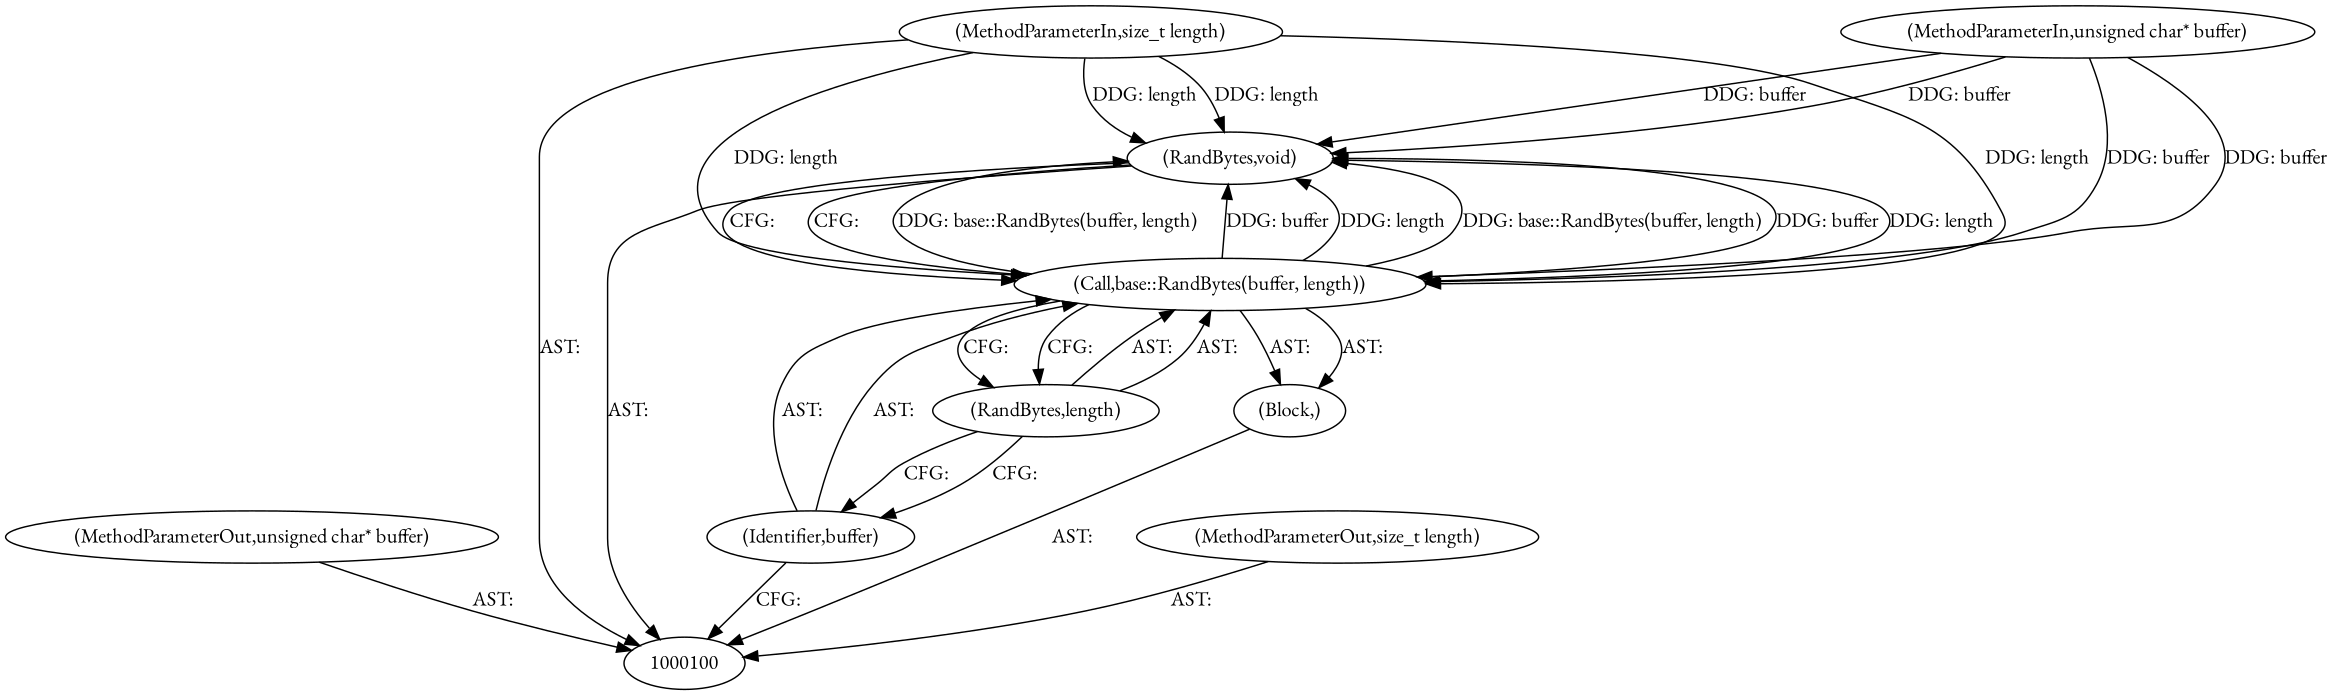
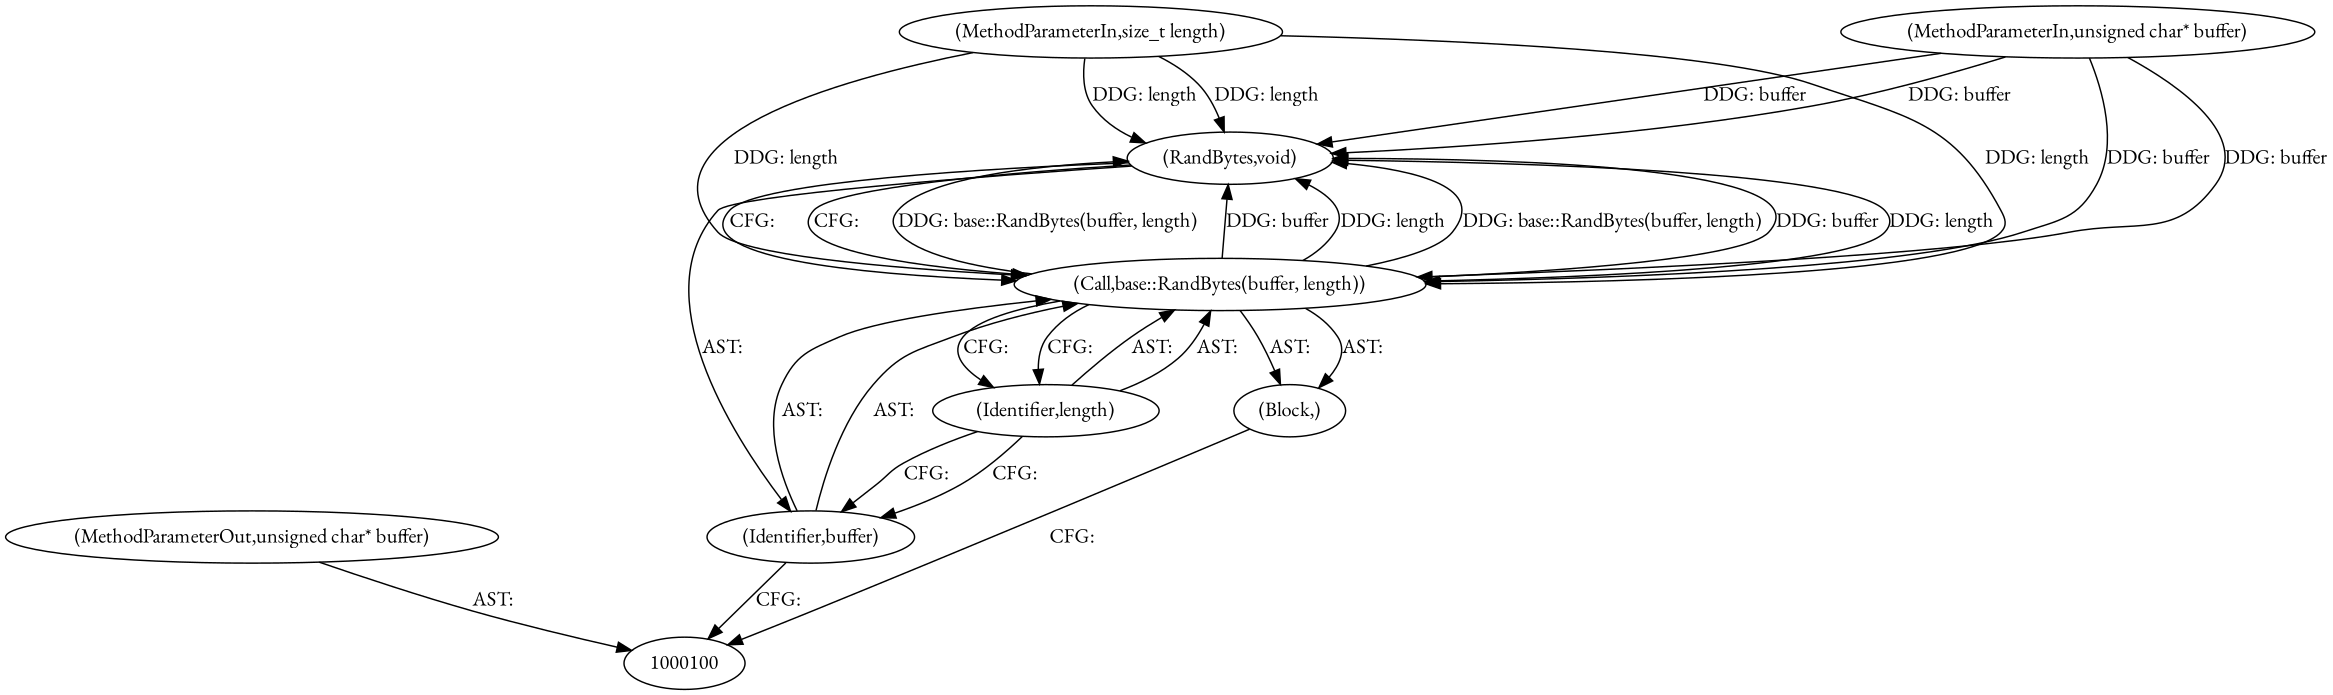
edge "(MethodParameterIn,size_t length)" -> "1000100": removed, label "AST:"
edge "(RandBytes,void)" -> "1000100": now "(RandBytes,void)" -> "(Identifier,buffer)"
node "(RandBytes,length)": label "(RandBytes,length)" -> "(Identifier,length)"
edge "(Block,)" -> "1000100": label "AST: " -> "CFG: "
node "(MethodParameterOut,size_t length)": removed
